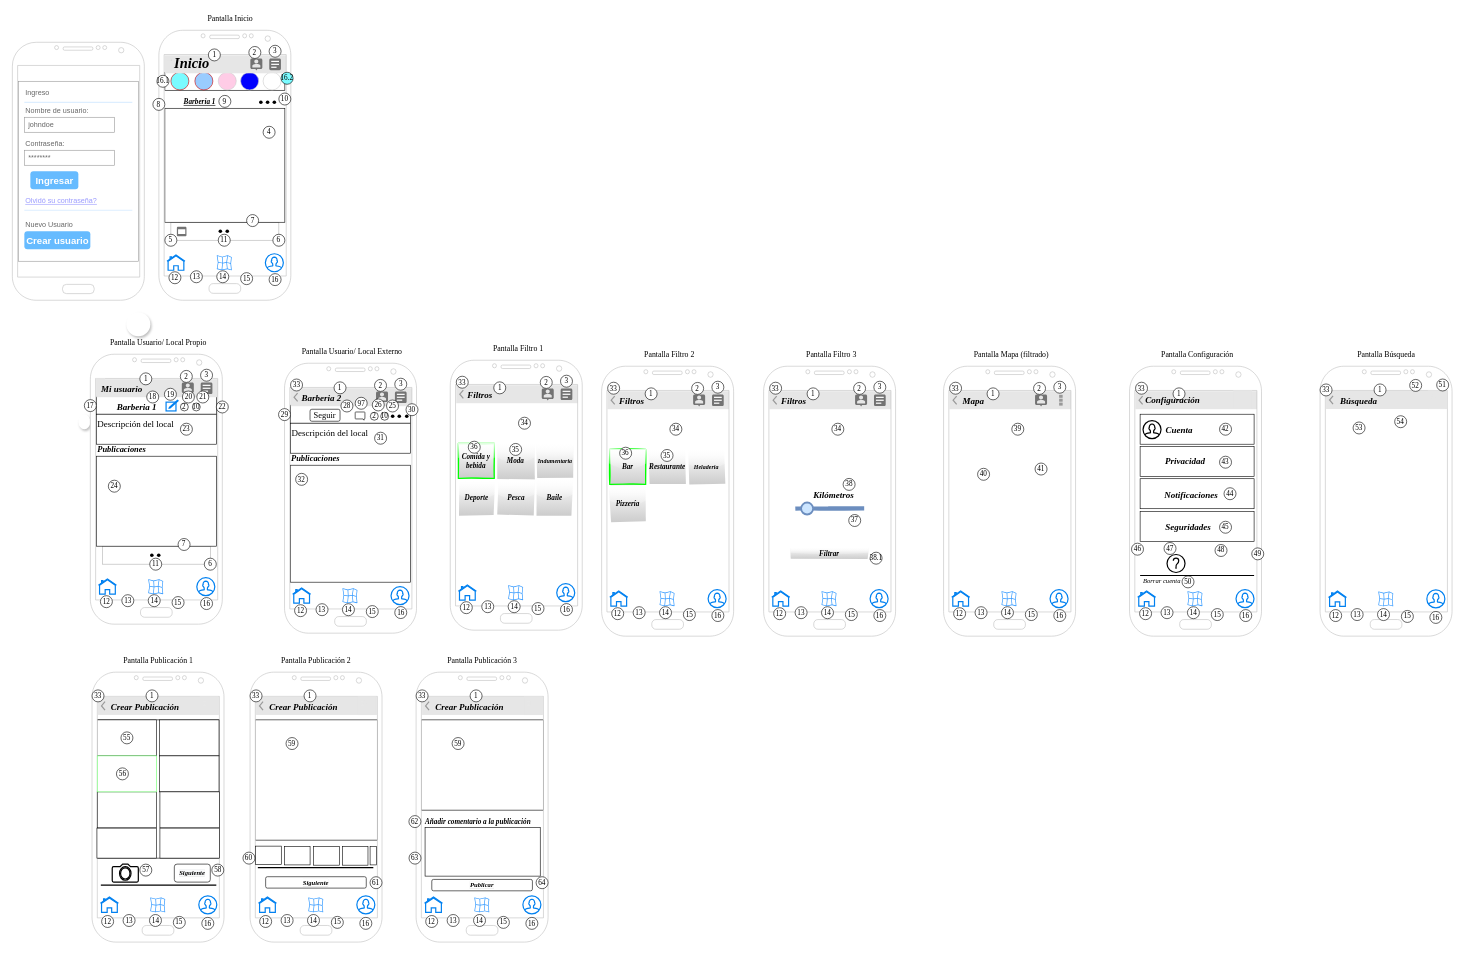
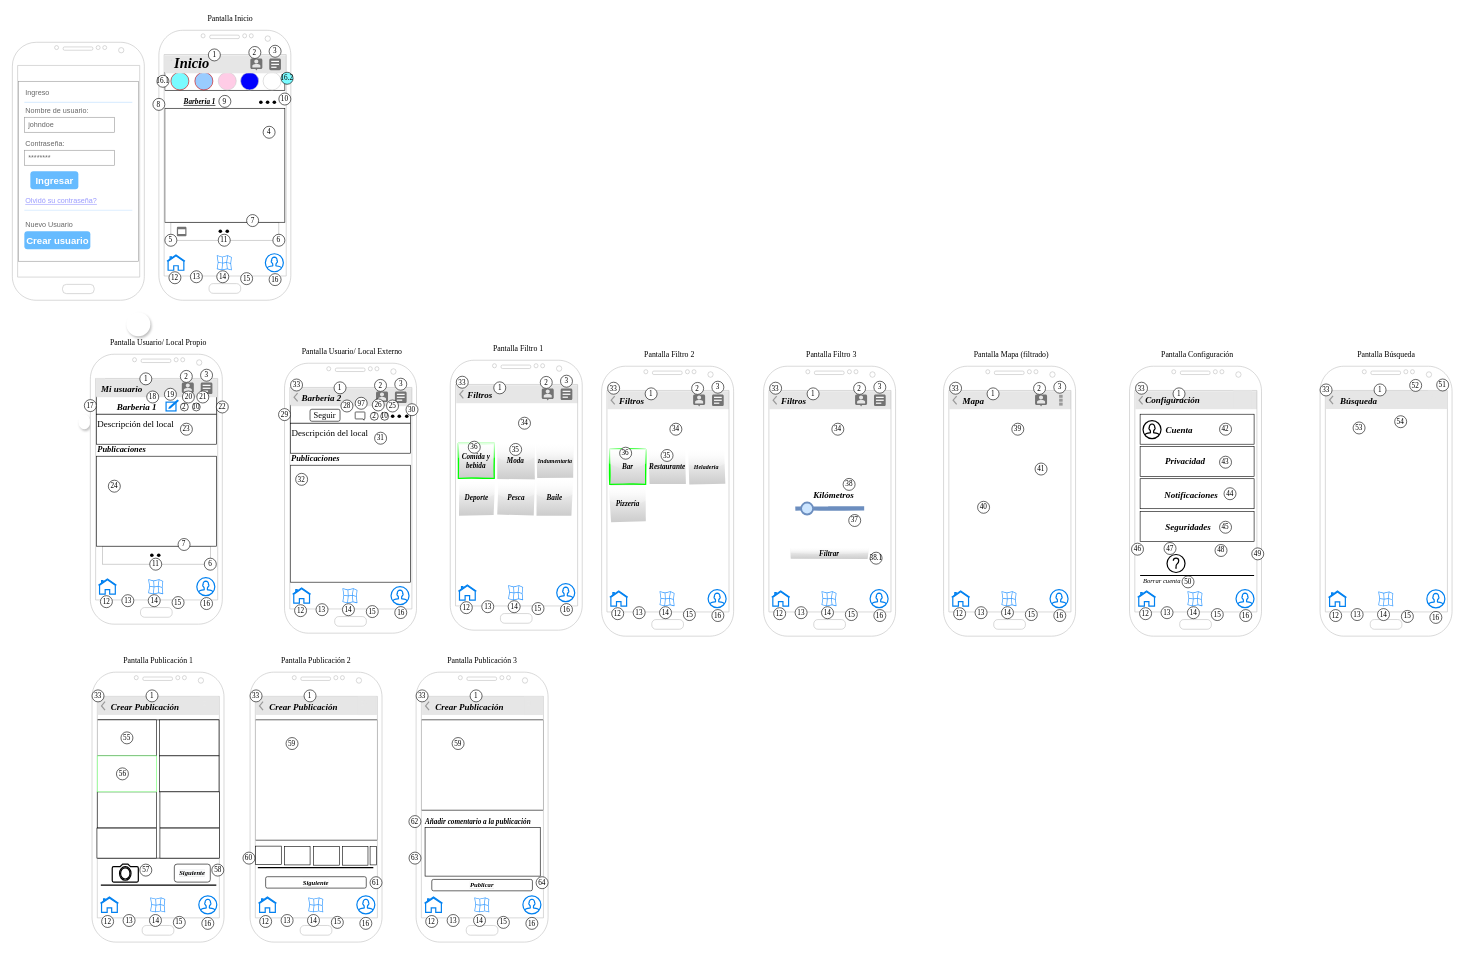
node "40": moved (984, 474) -> (984, 507)
